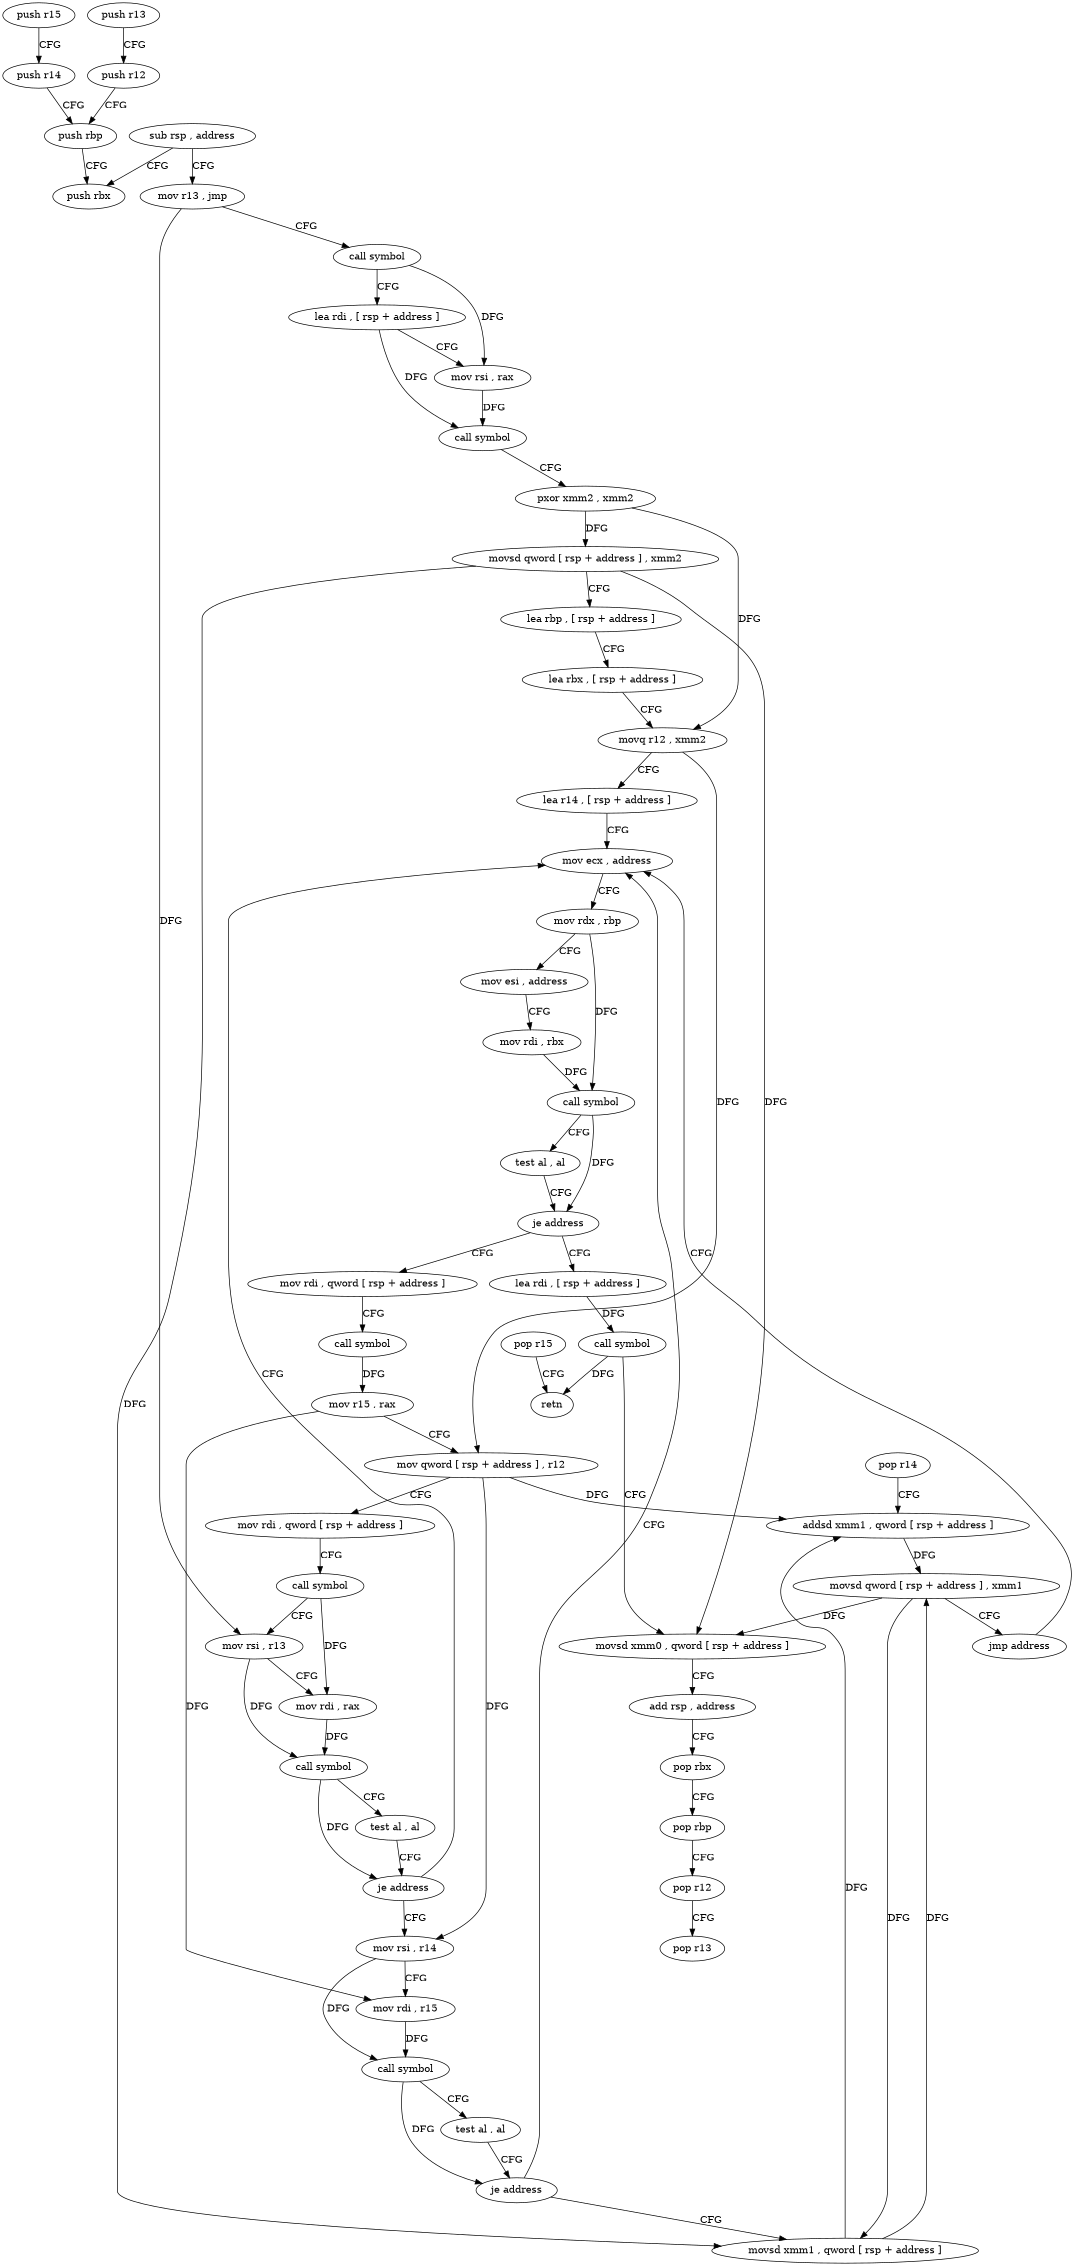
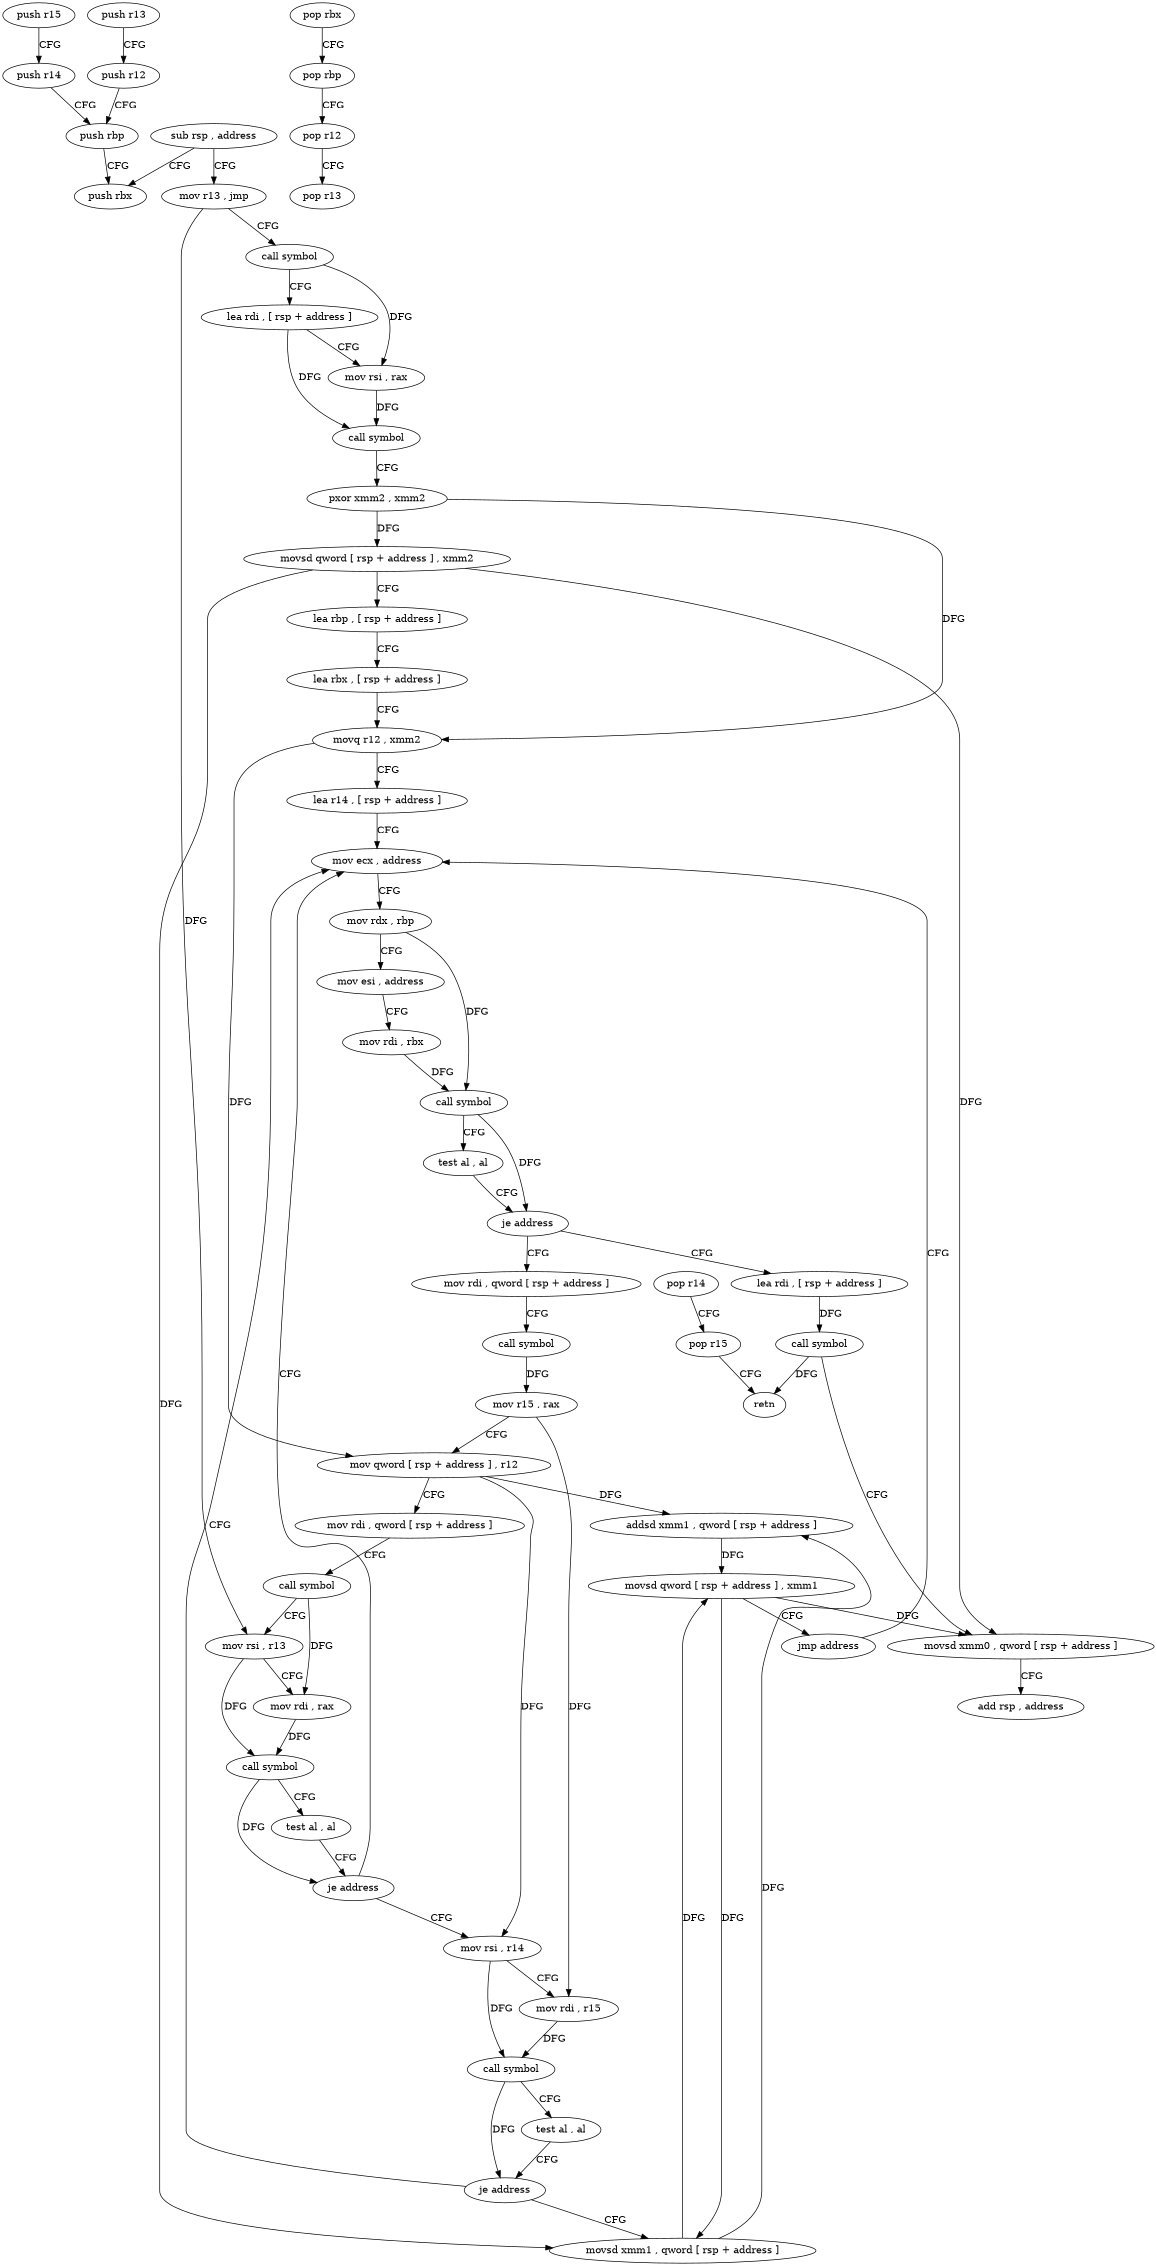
edge "pop r14" -> "addsd xmm1 , qword [ rsp + address ]": now "pop r14" -> "pop r15"
edge "add rsp , address" -> "pop rbx": removed, label "CFG"
